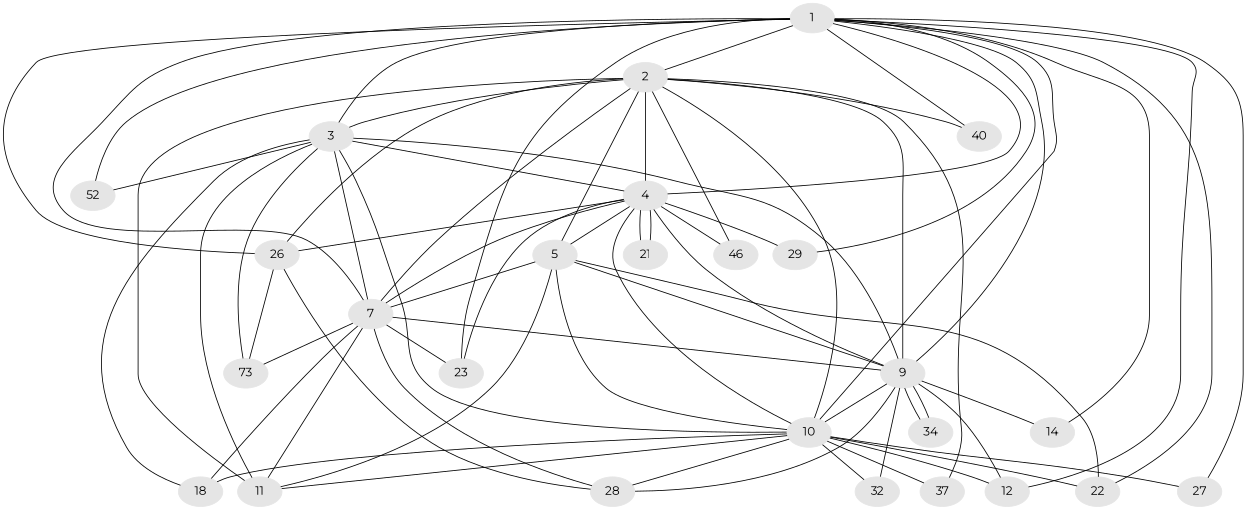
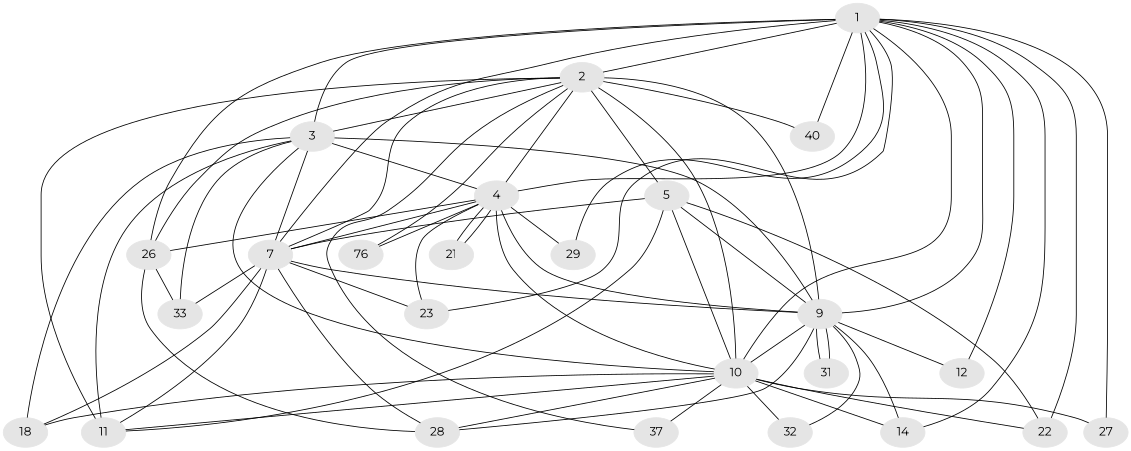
node "52": removed
edge "4" -- "5": removed
node "46": label "46" -> "76"
node "73": label "73" -> "33"
node "34": label "34" -> "31"
edge "10" -- "12": now "10" -- "14"
